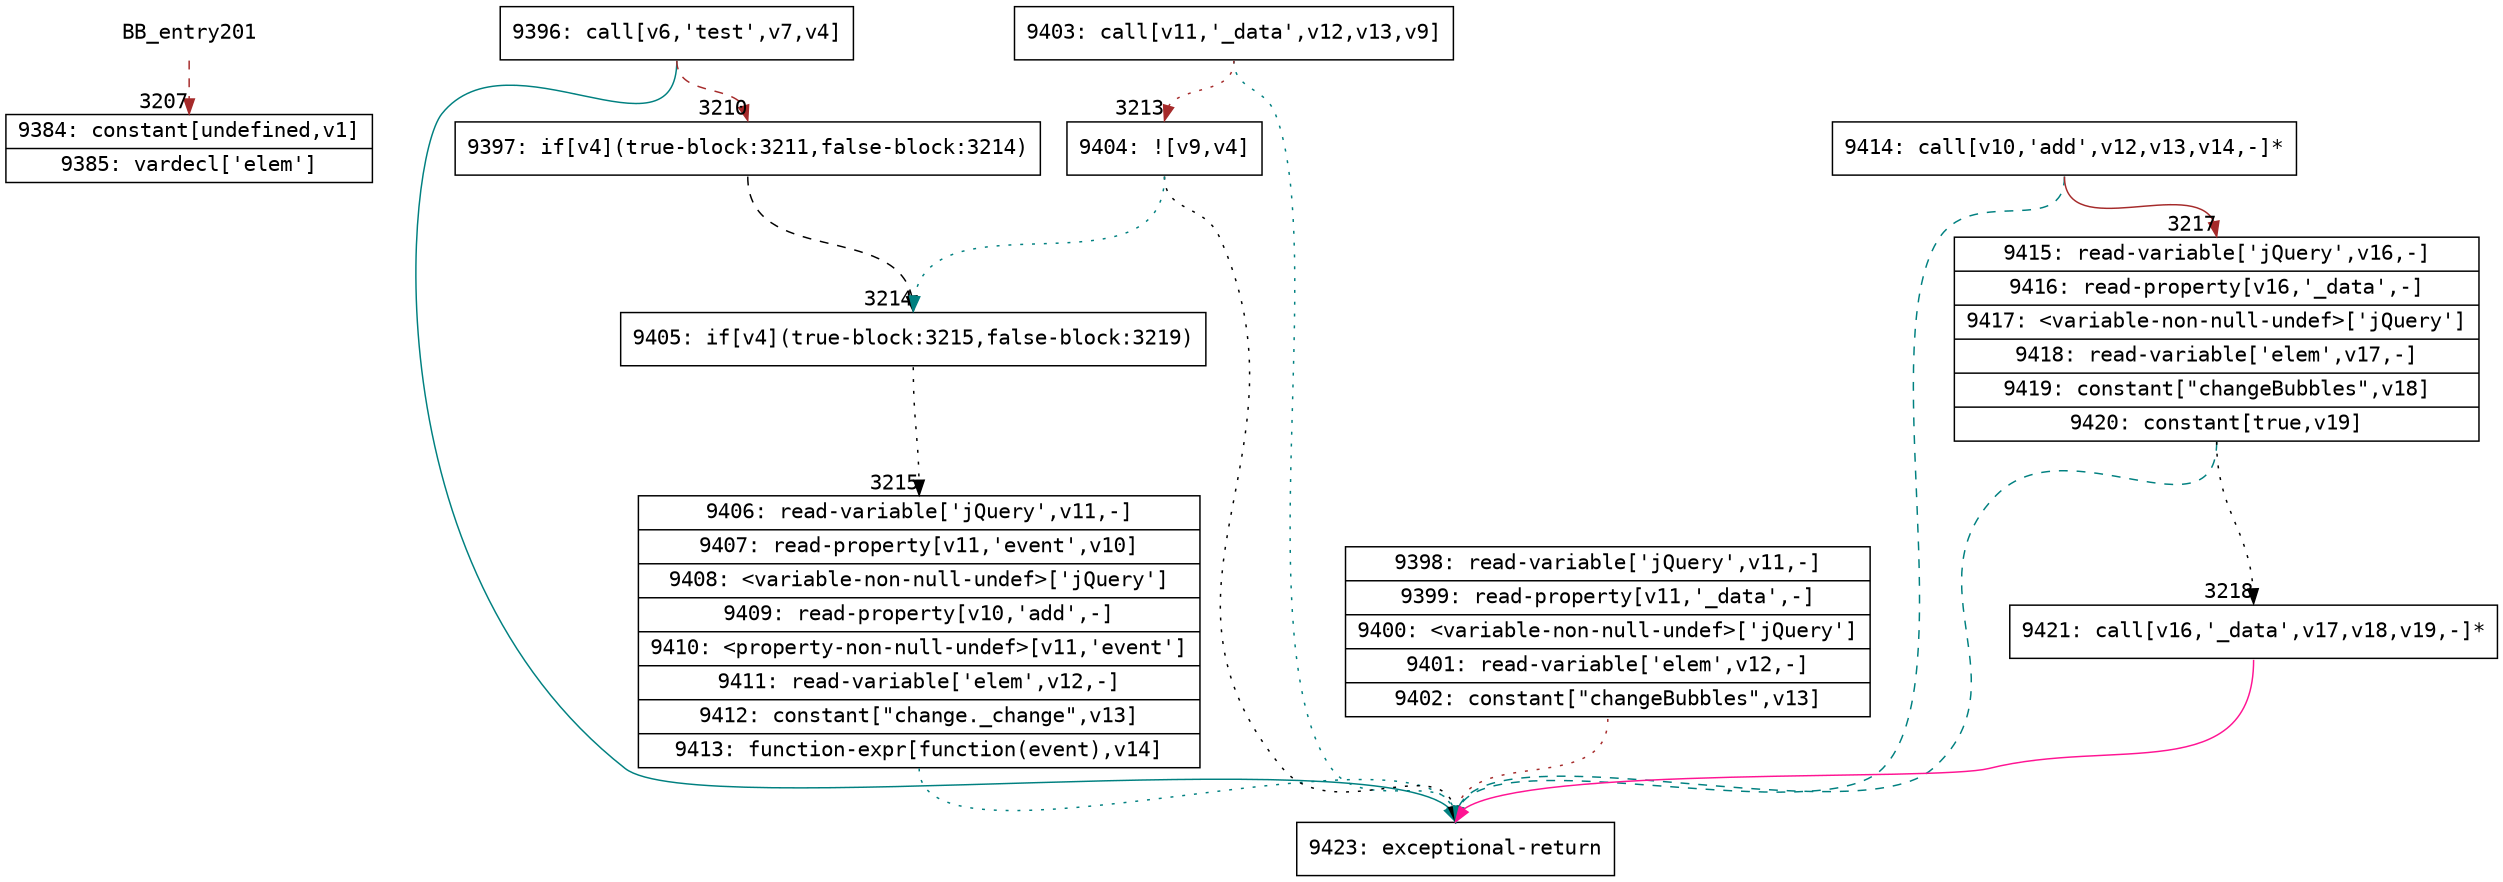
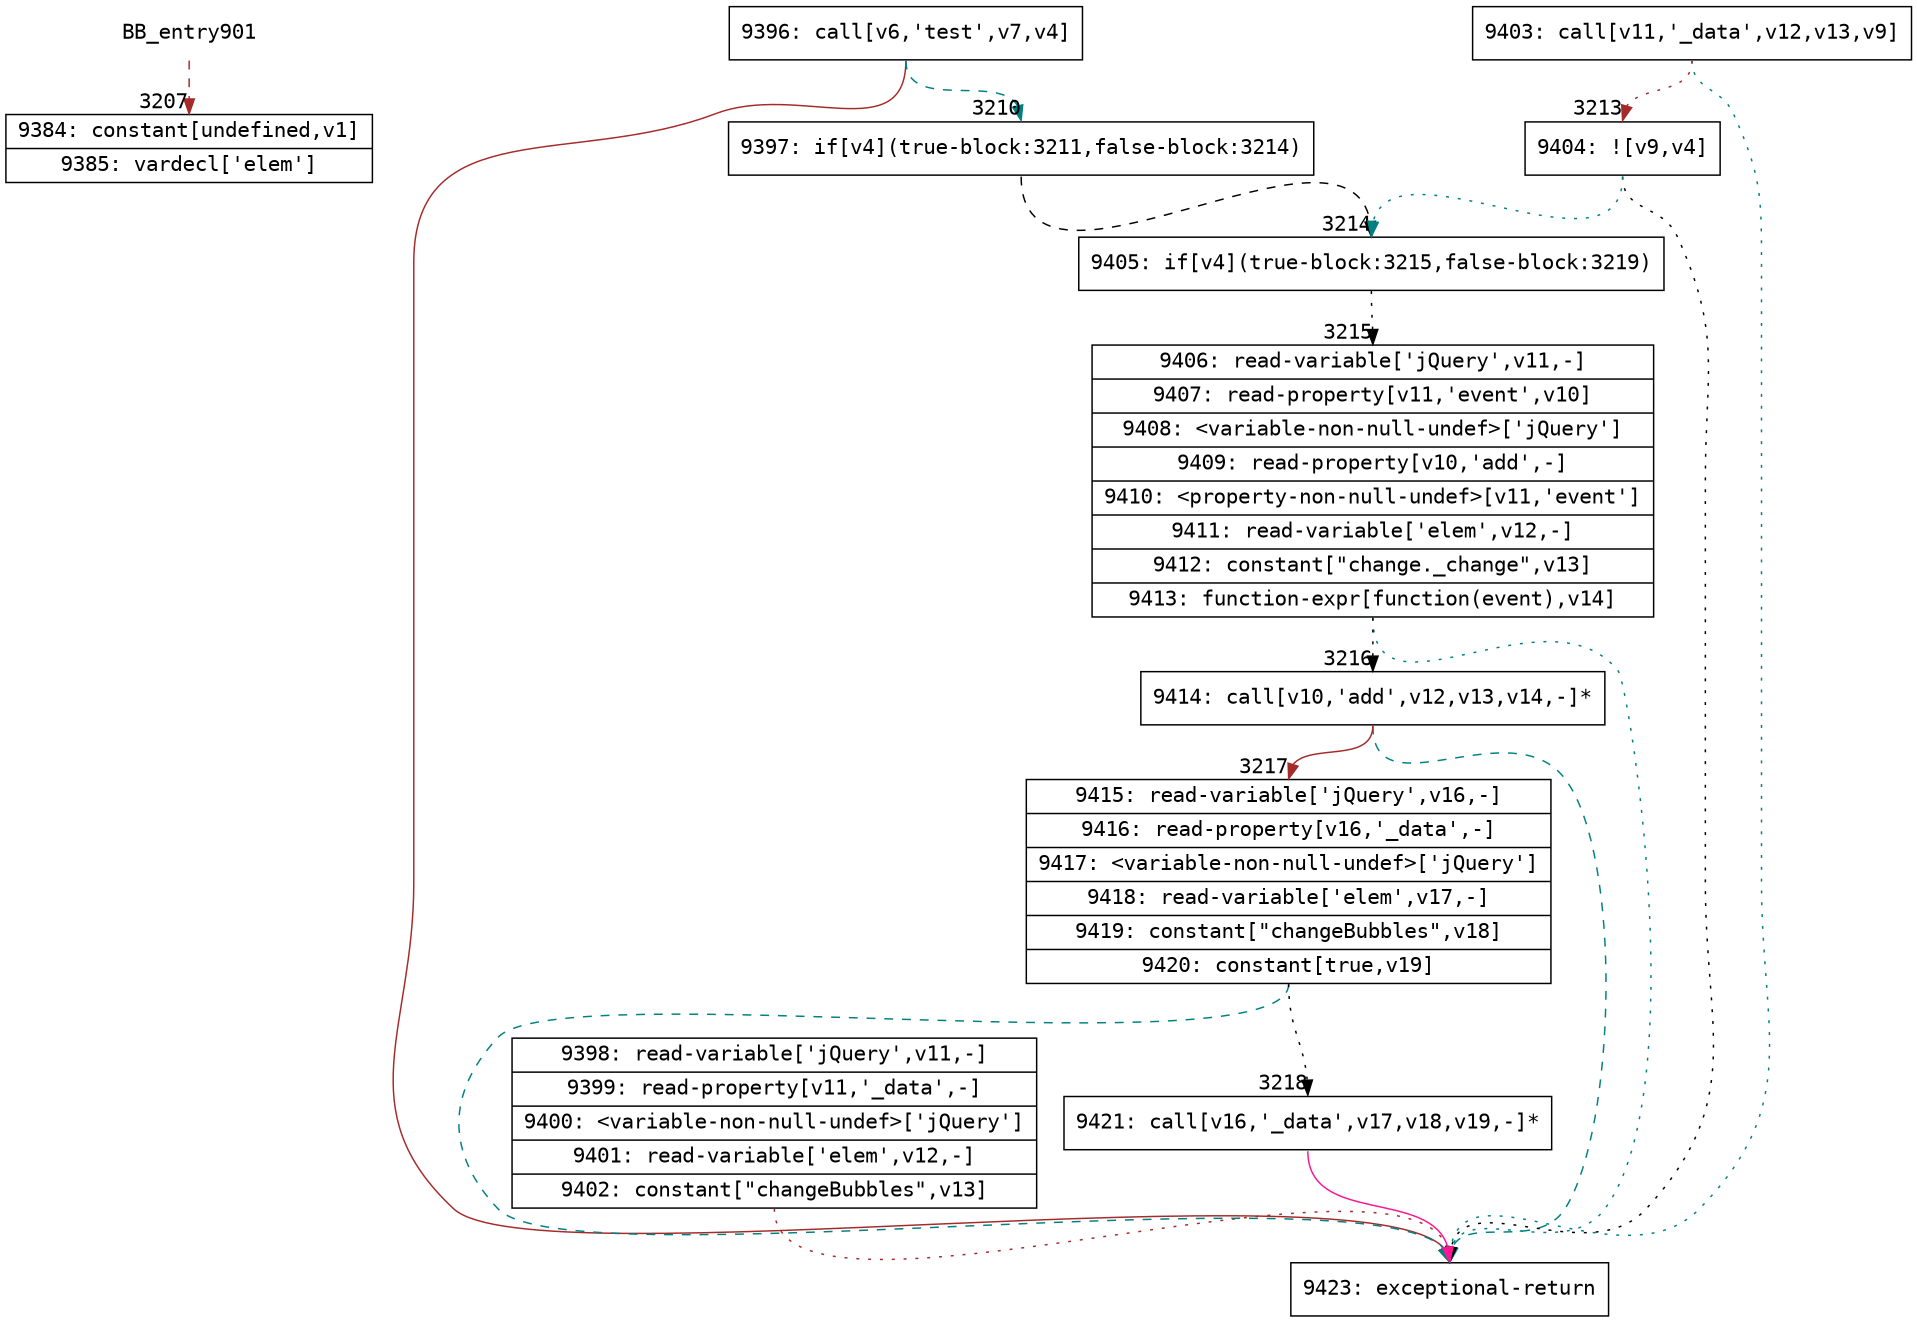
node "BB_entry201": label "BB_entry201" -> "BB_entry901"
edge "9396: call[v6,'test',v7,v4]" -> "9397: if[v4](true-block:3211,false-block:3214)": color brown -> teal
edge "9406: read-variable['jQuery',v11,-]" -> "9414: call[v10,'add',v12,v13,v14,-]*": added
edge "9396: call[v6,'test',v7,v4]" -> "9423: exceptional-return": color teal -> brown
